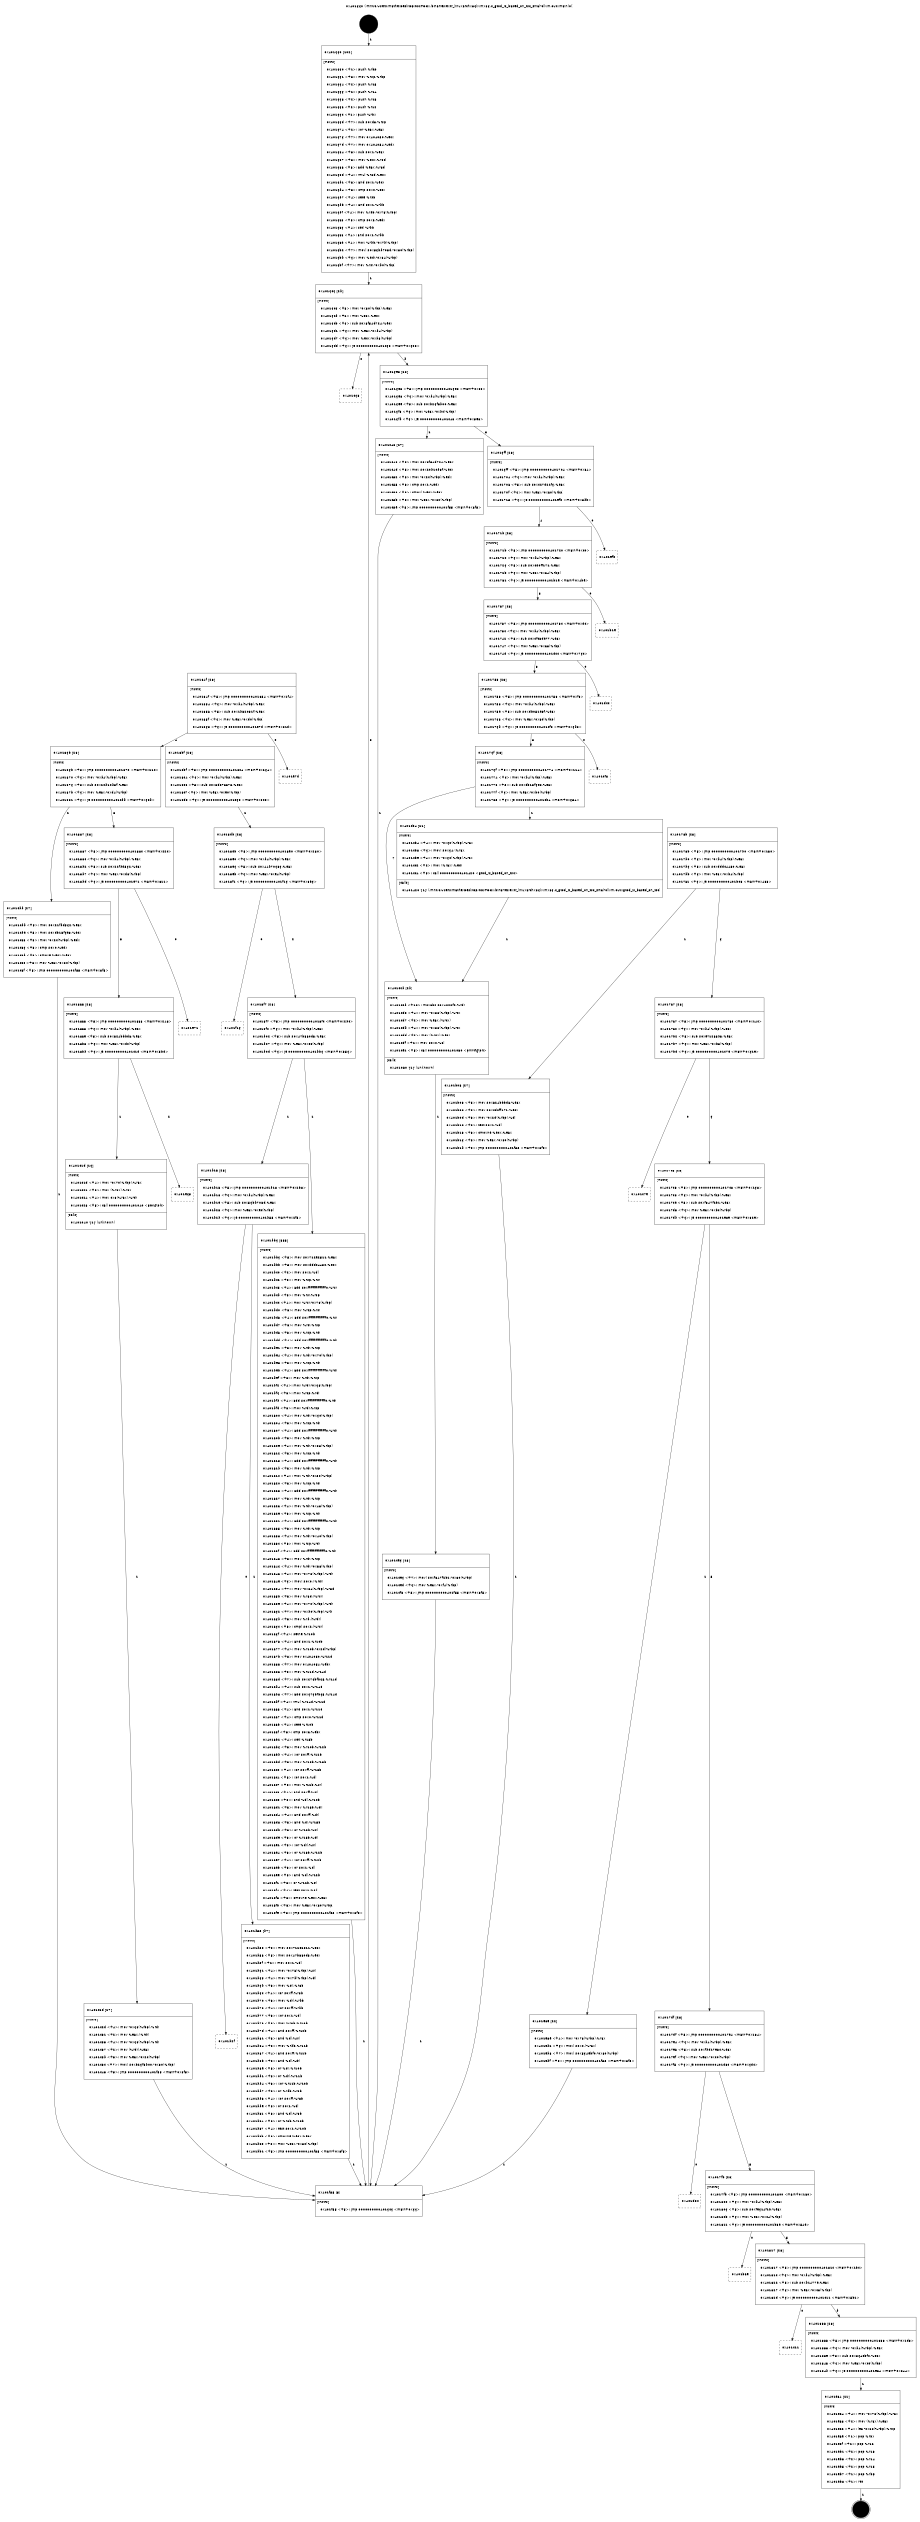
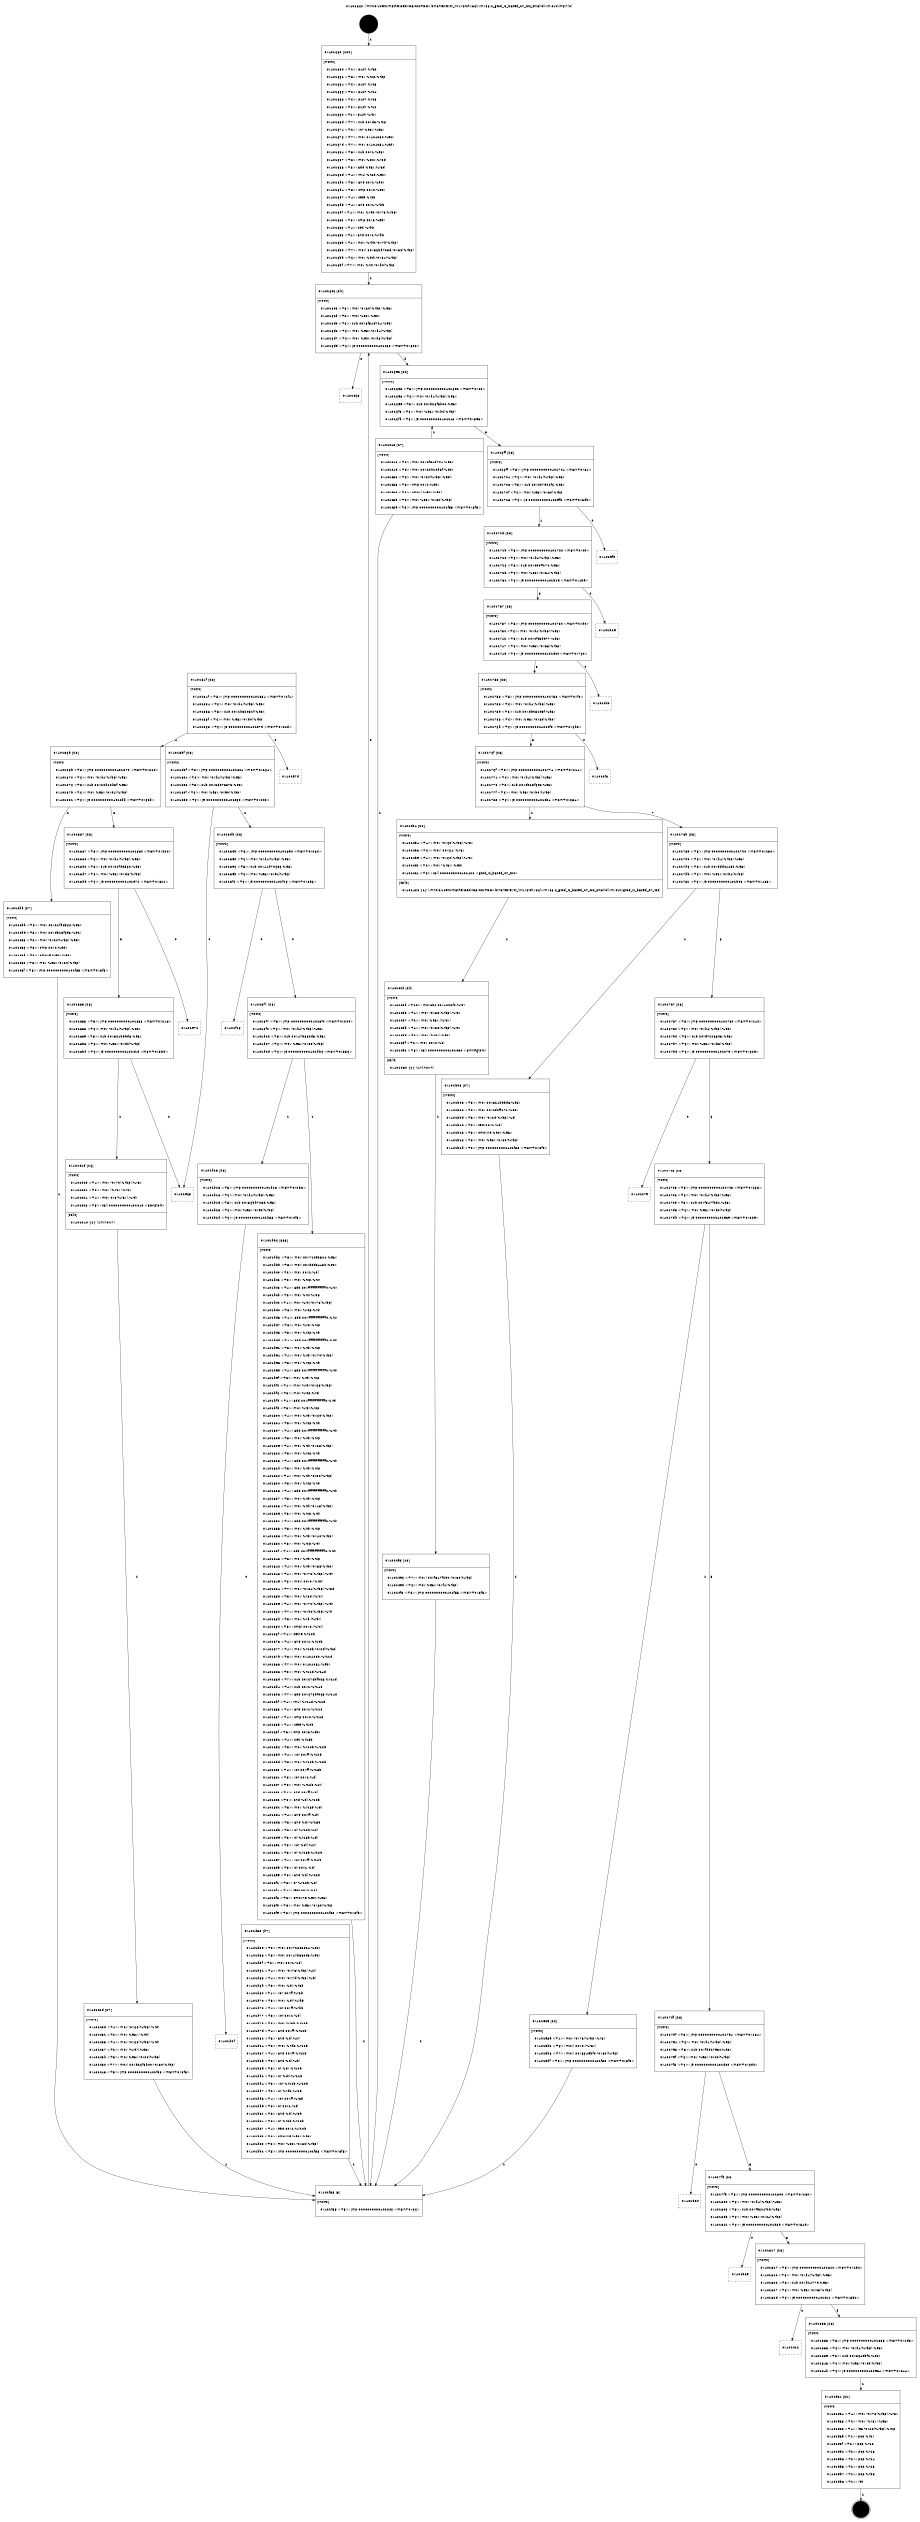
edge "0x4016e3 [28]" -> "0x401c48 [27]": reversed
edge "0x40176f [28]" -> "0x401cc9 [29]": now "0x40176f [28]" -> "0x40178b [28]"
edge "0x4018bf [28]" -> "0x401e65": added, label "0"
edge "0x401913 [28]" -> "0x401955 [97]": removed, label "1"
